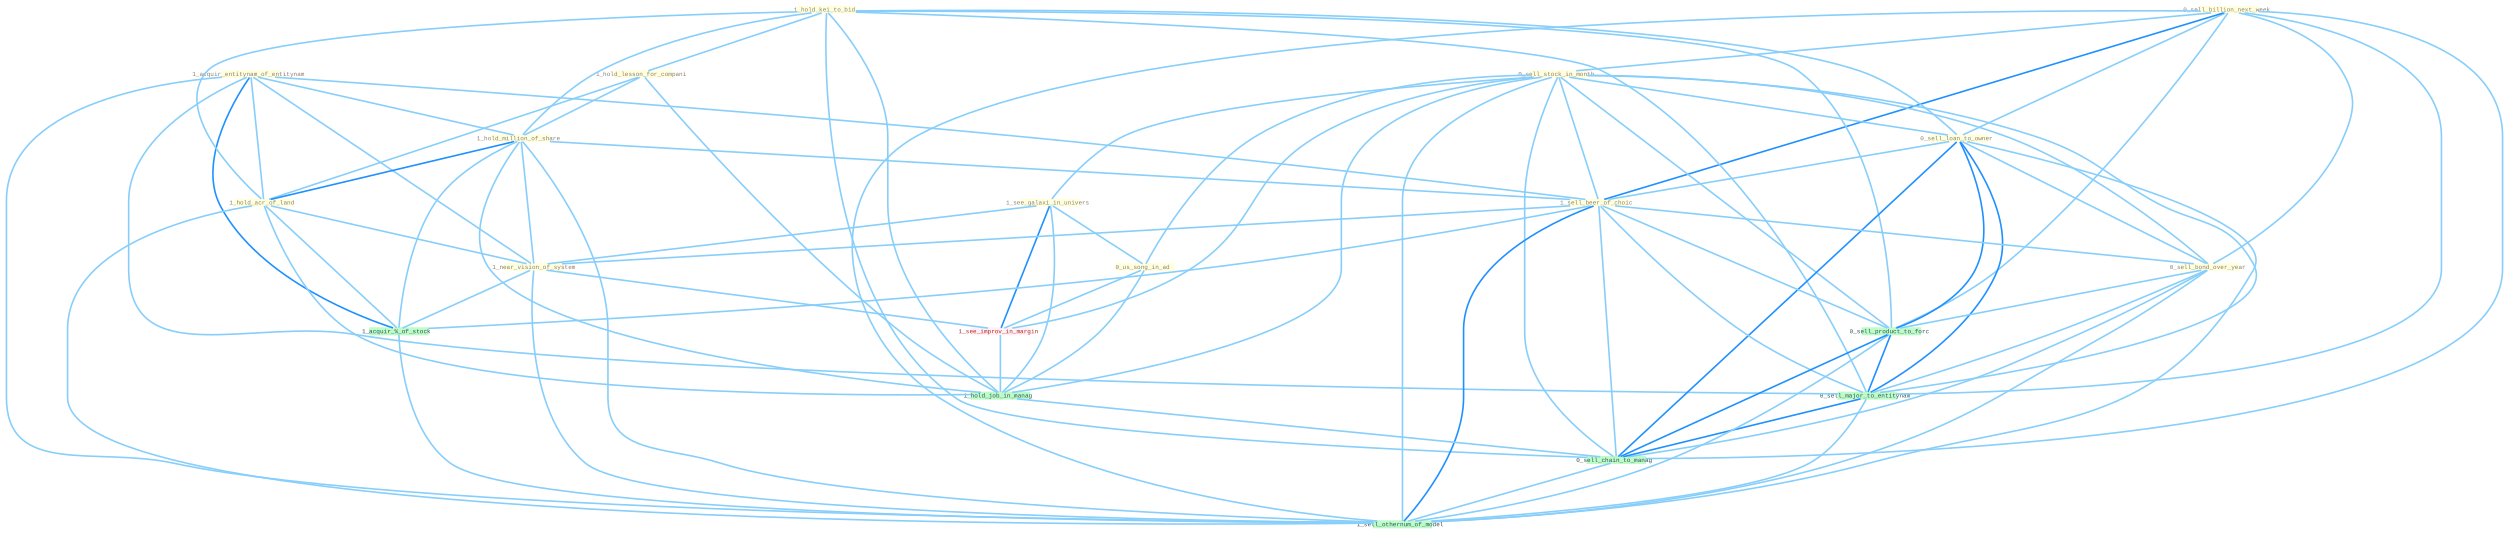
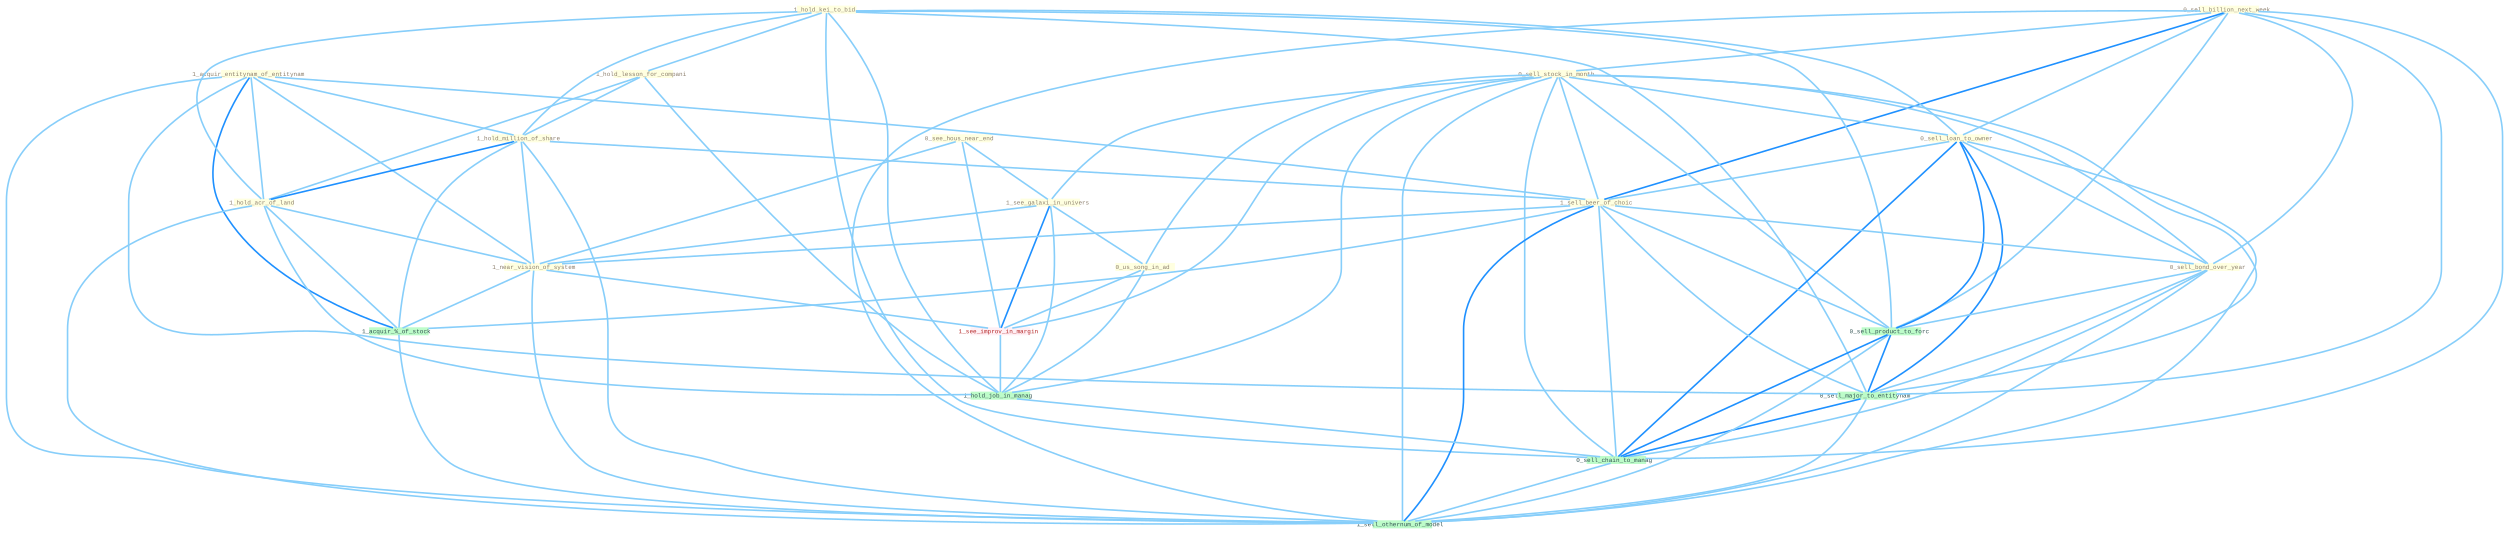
node "0_see_hous_near_end": added
edge "1_hold_million_of_share" -- "1_hold_job_in_manag": removed
